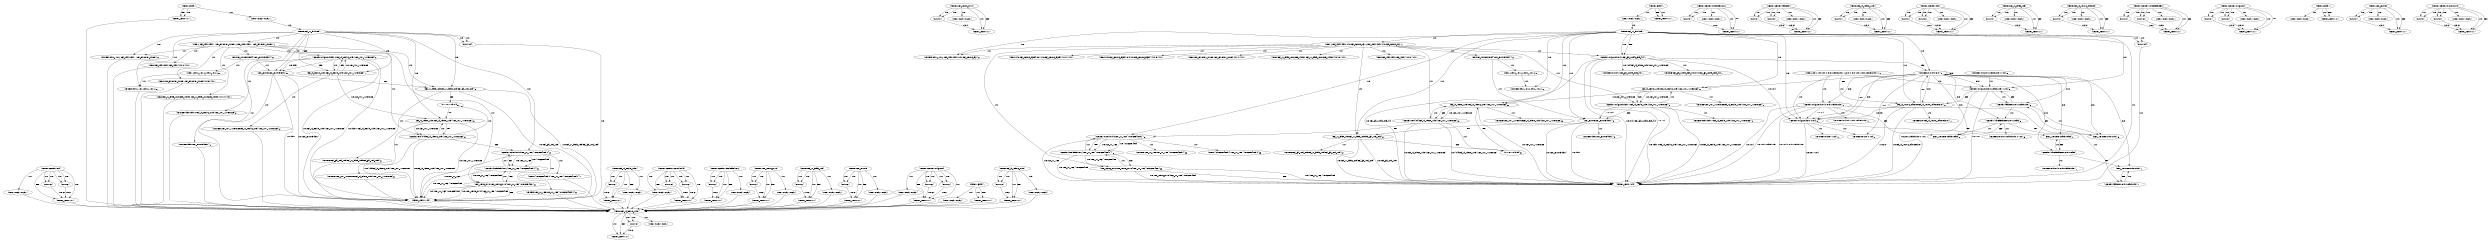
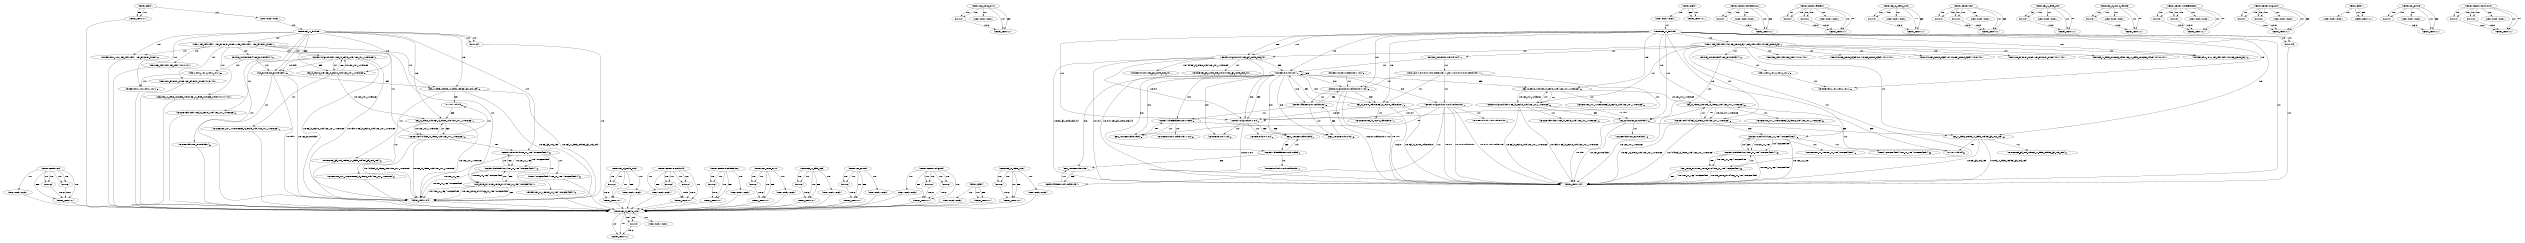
node "(CONTROL_STRUCTURE,WHILE,while (next))": added
